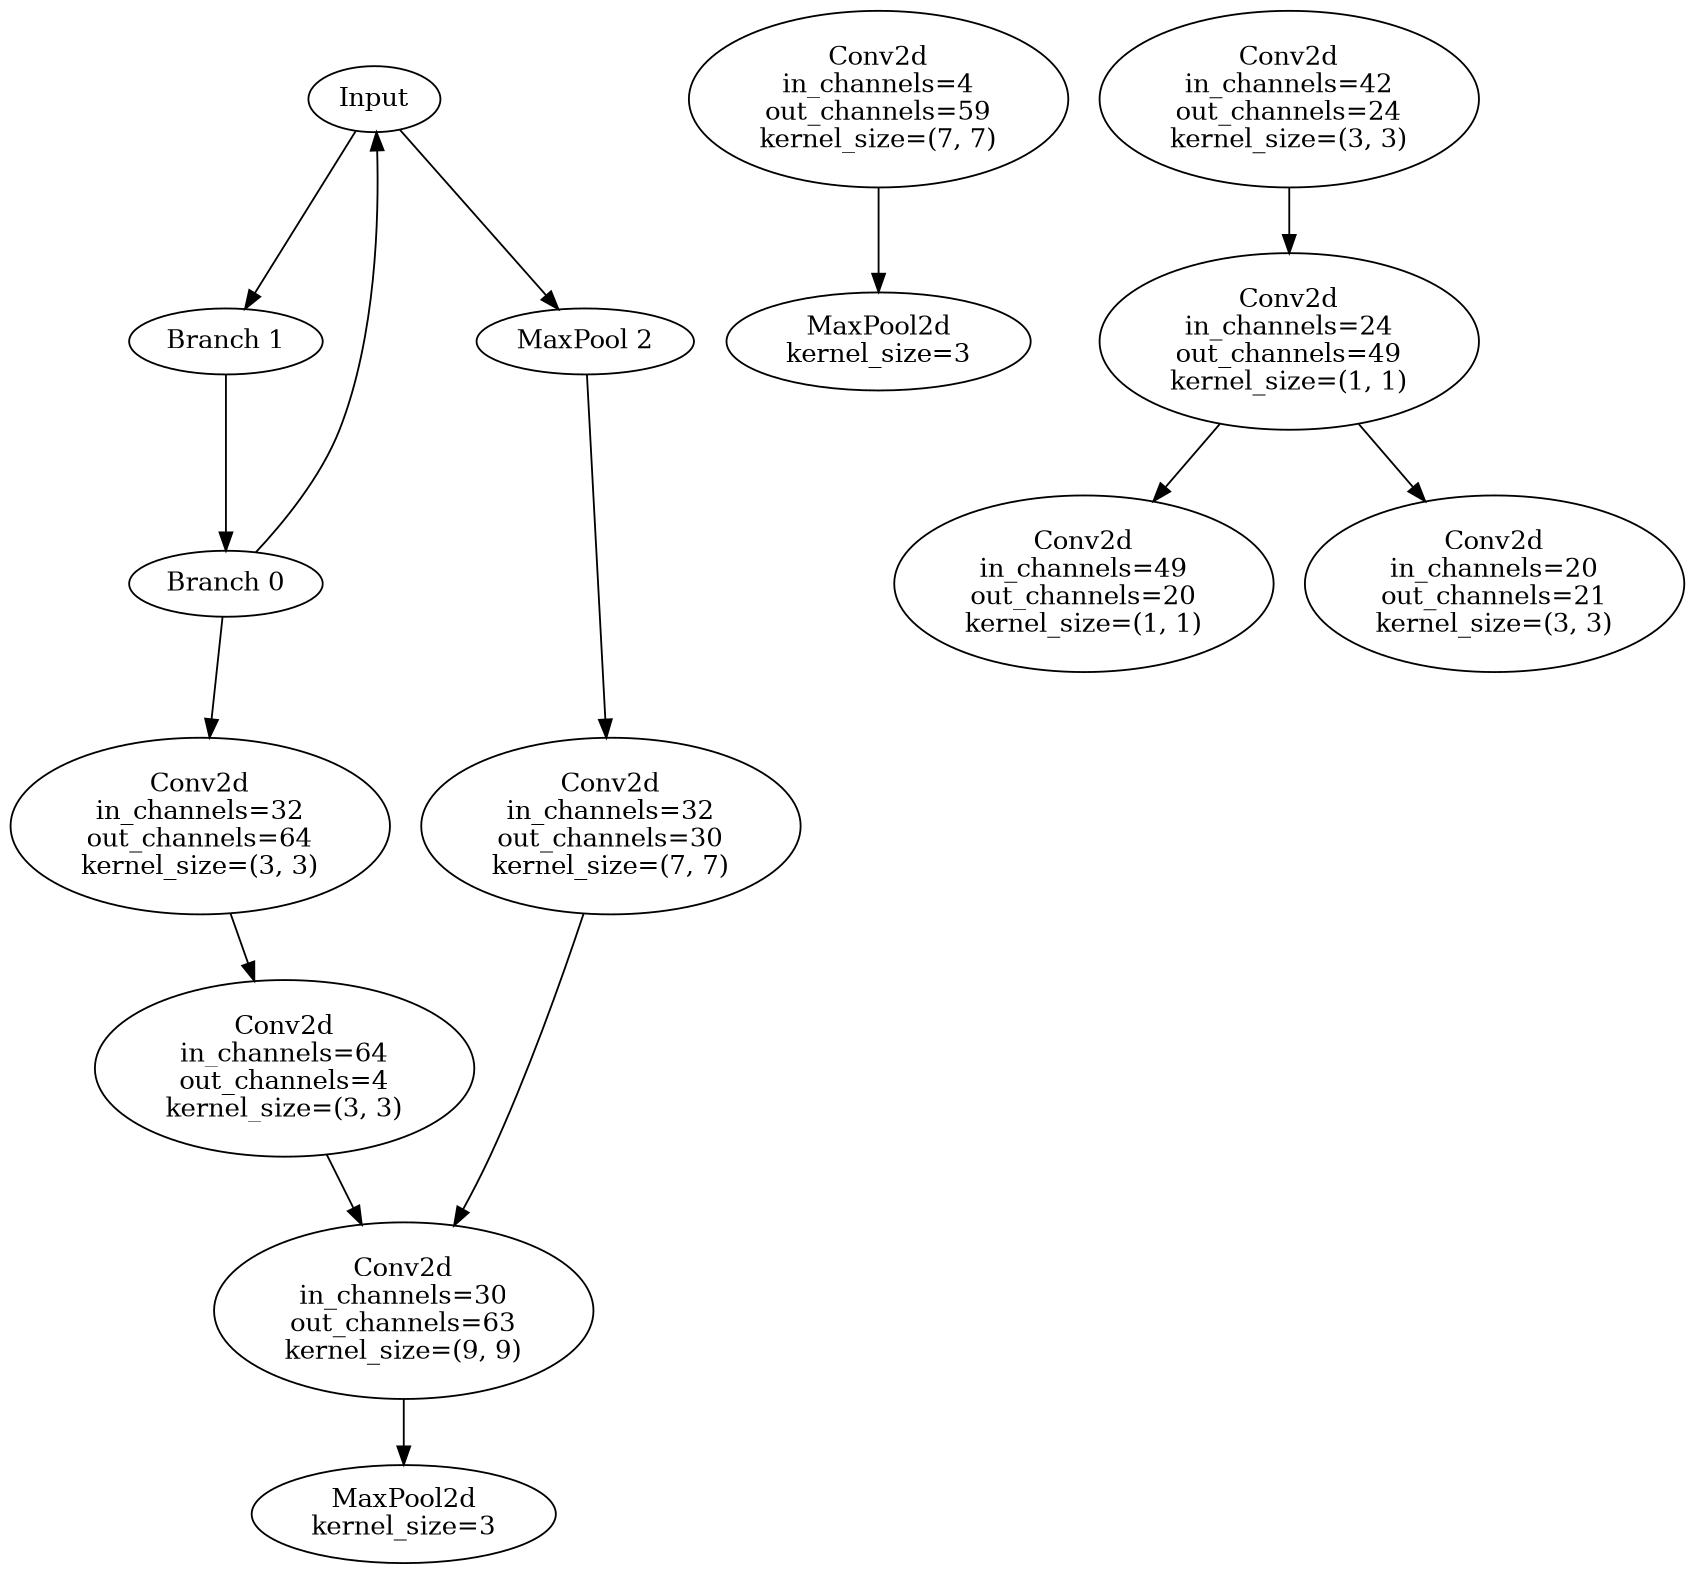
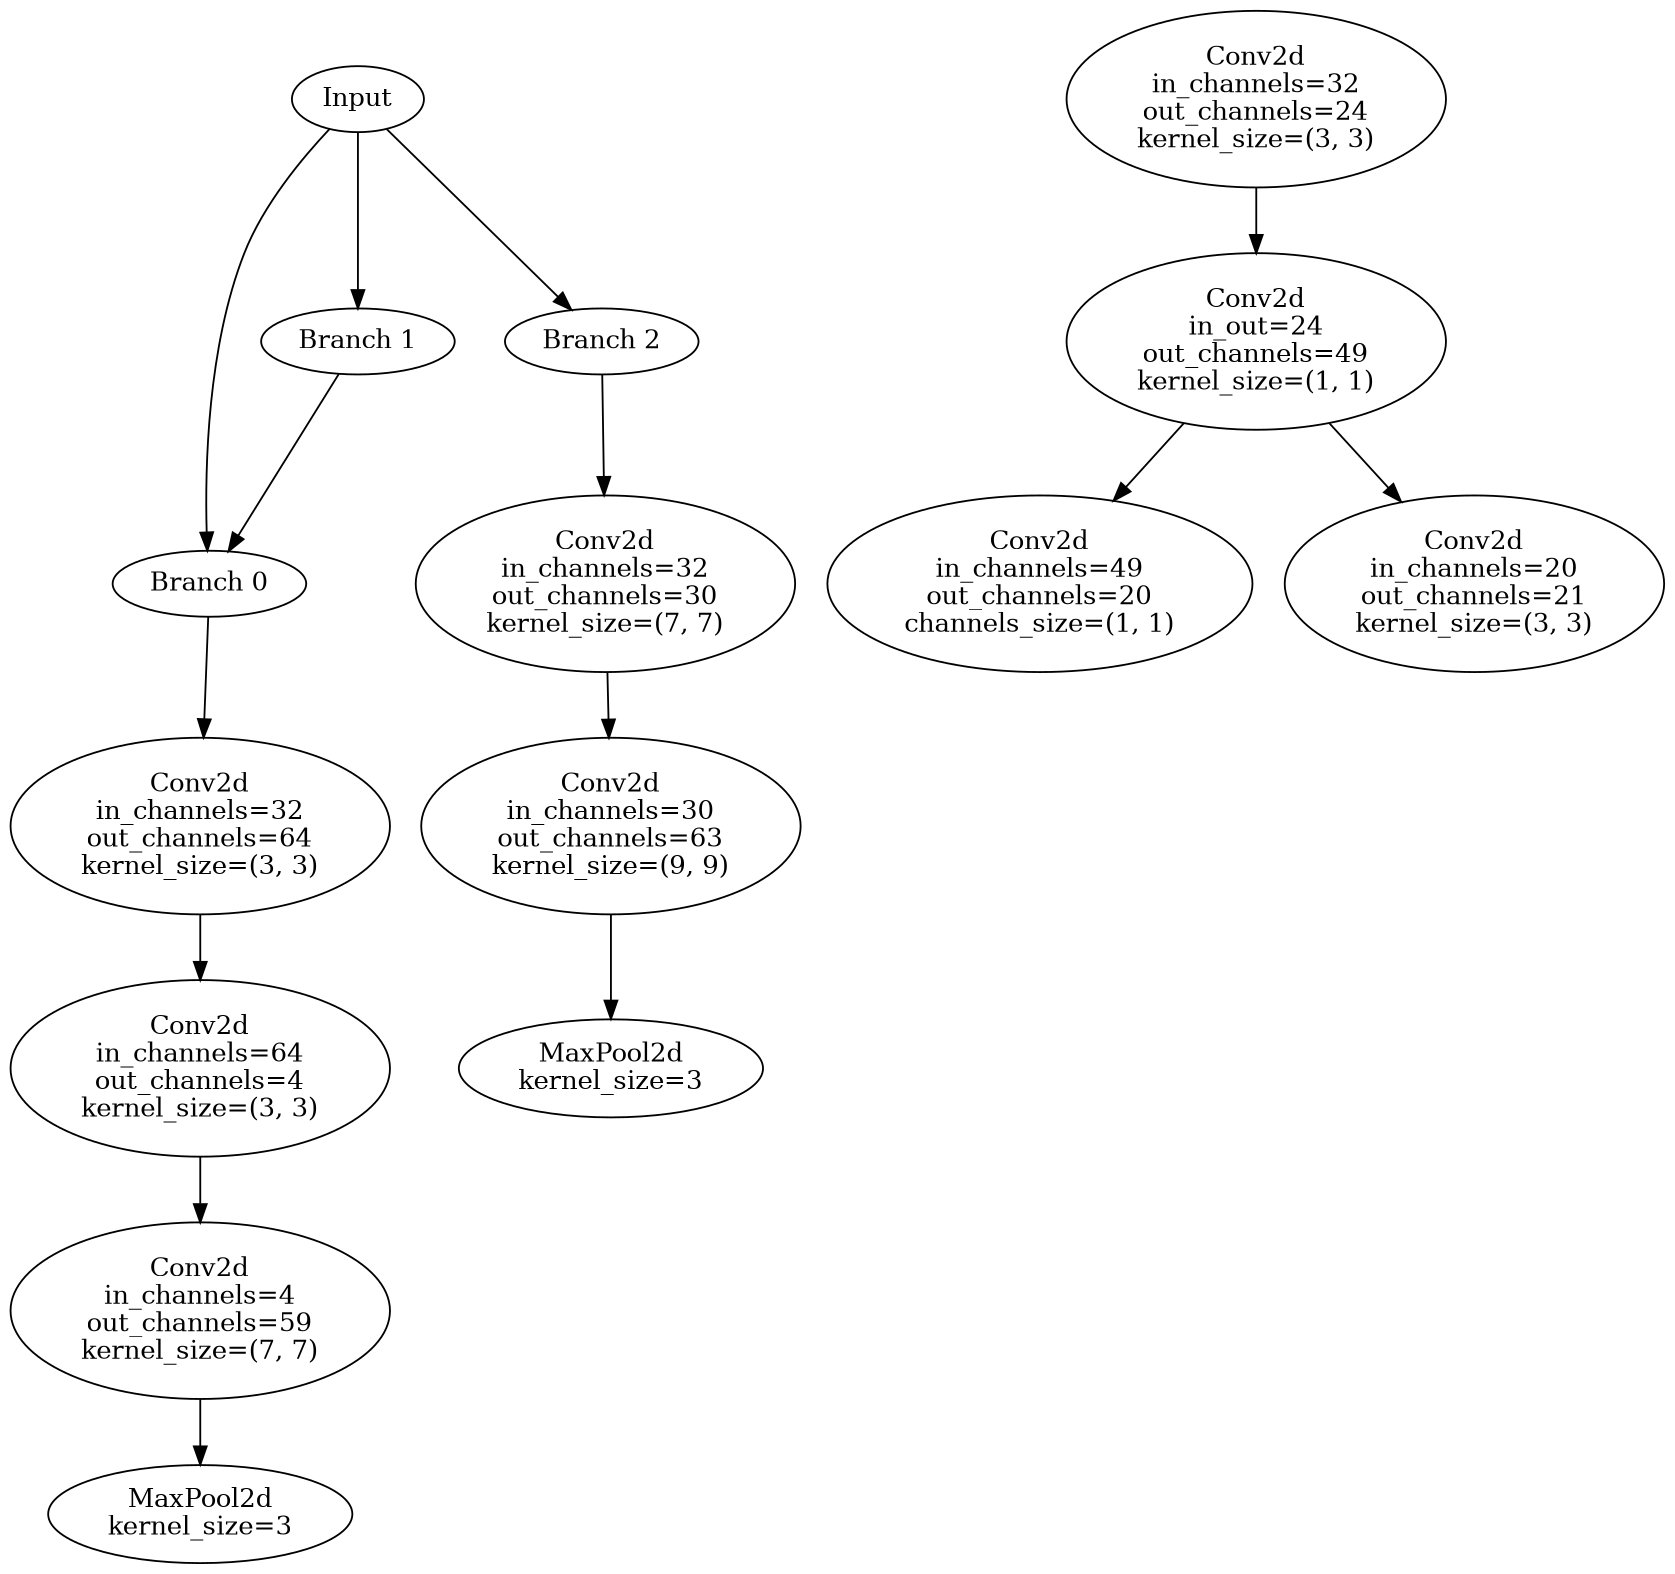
node "Conv2d in_channels=42 out_channels=24 kernel_size=(3, 3)": label "Conv2d in_channels=42 out_channels=24 kernel_size=(3, 3)" -> "Conv2d in_channels=32 out_channels=24 kernel_size=(3, 3)"
node "MaxPool 2": label "MaxPool 2" -> "Branch 2"
node "Conv2d in_channels=24 out_channels=49 kernel_size=(1, 1)": label "Conv2d in_channels=24 out_channels=49 kernel_size=(1, 1)" -> "Conv2d in_out=24 out_channels=49 kernel_size=(1, 1)"
edge "Branch 0" -> "Input": reversed
node "Conv2d in_channels=49 out_channels=20 kernel_size=(1, 1)": label "Conv2d in_channels=49 out_channels=20 kernel_size=(1, 1)" -> "Conv2d in_channels=49 out_channels=20 channels_size=(1, 1)"
edge "Conv2d in_channels=64 out_channels=4 kernel_size=(3, 3)" -> "Conv2d in_channels=30 out_channels=63 kernel_size=(9, 9)": now "Conv2d in_channels=64 out_channels=4 kernel_size=(3, 3)" -> "Conv2d in_channels=4 out_channels=59 kernel_size=(7, 7)"
